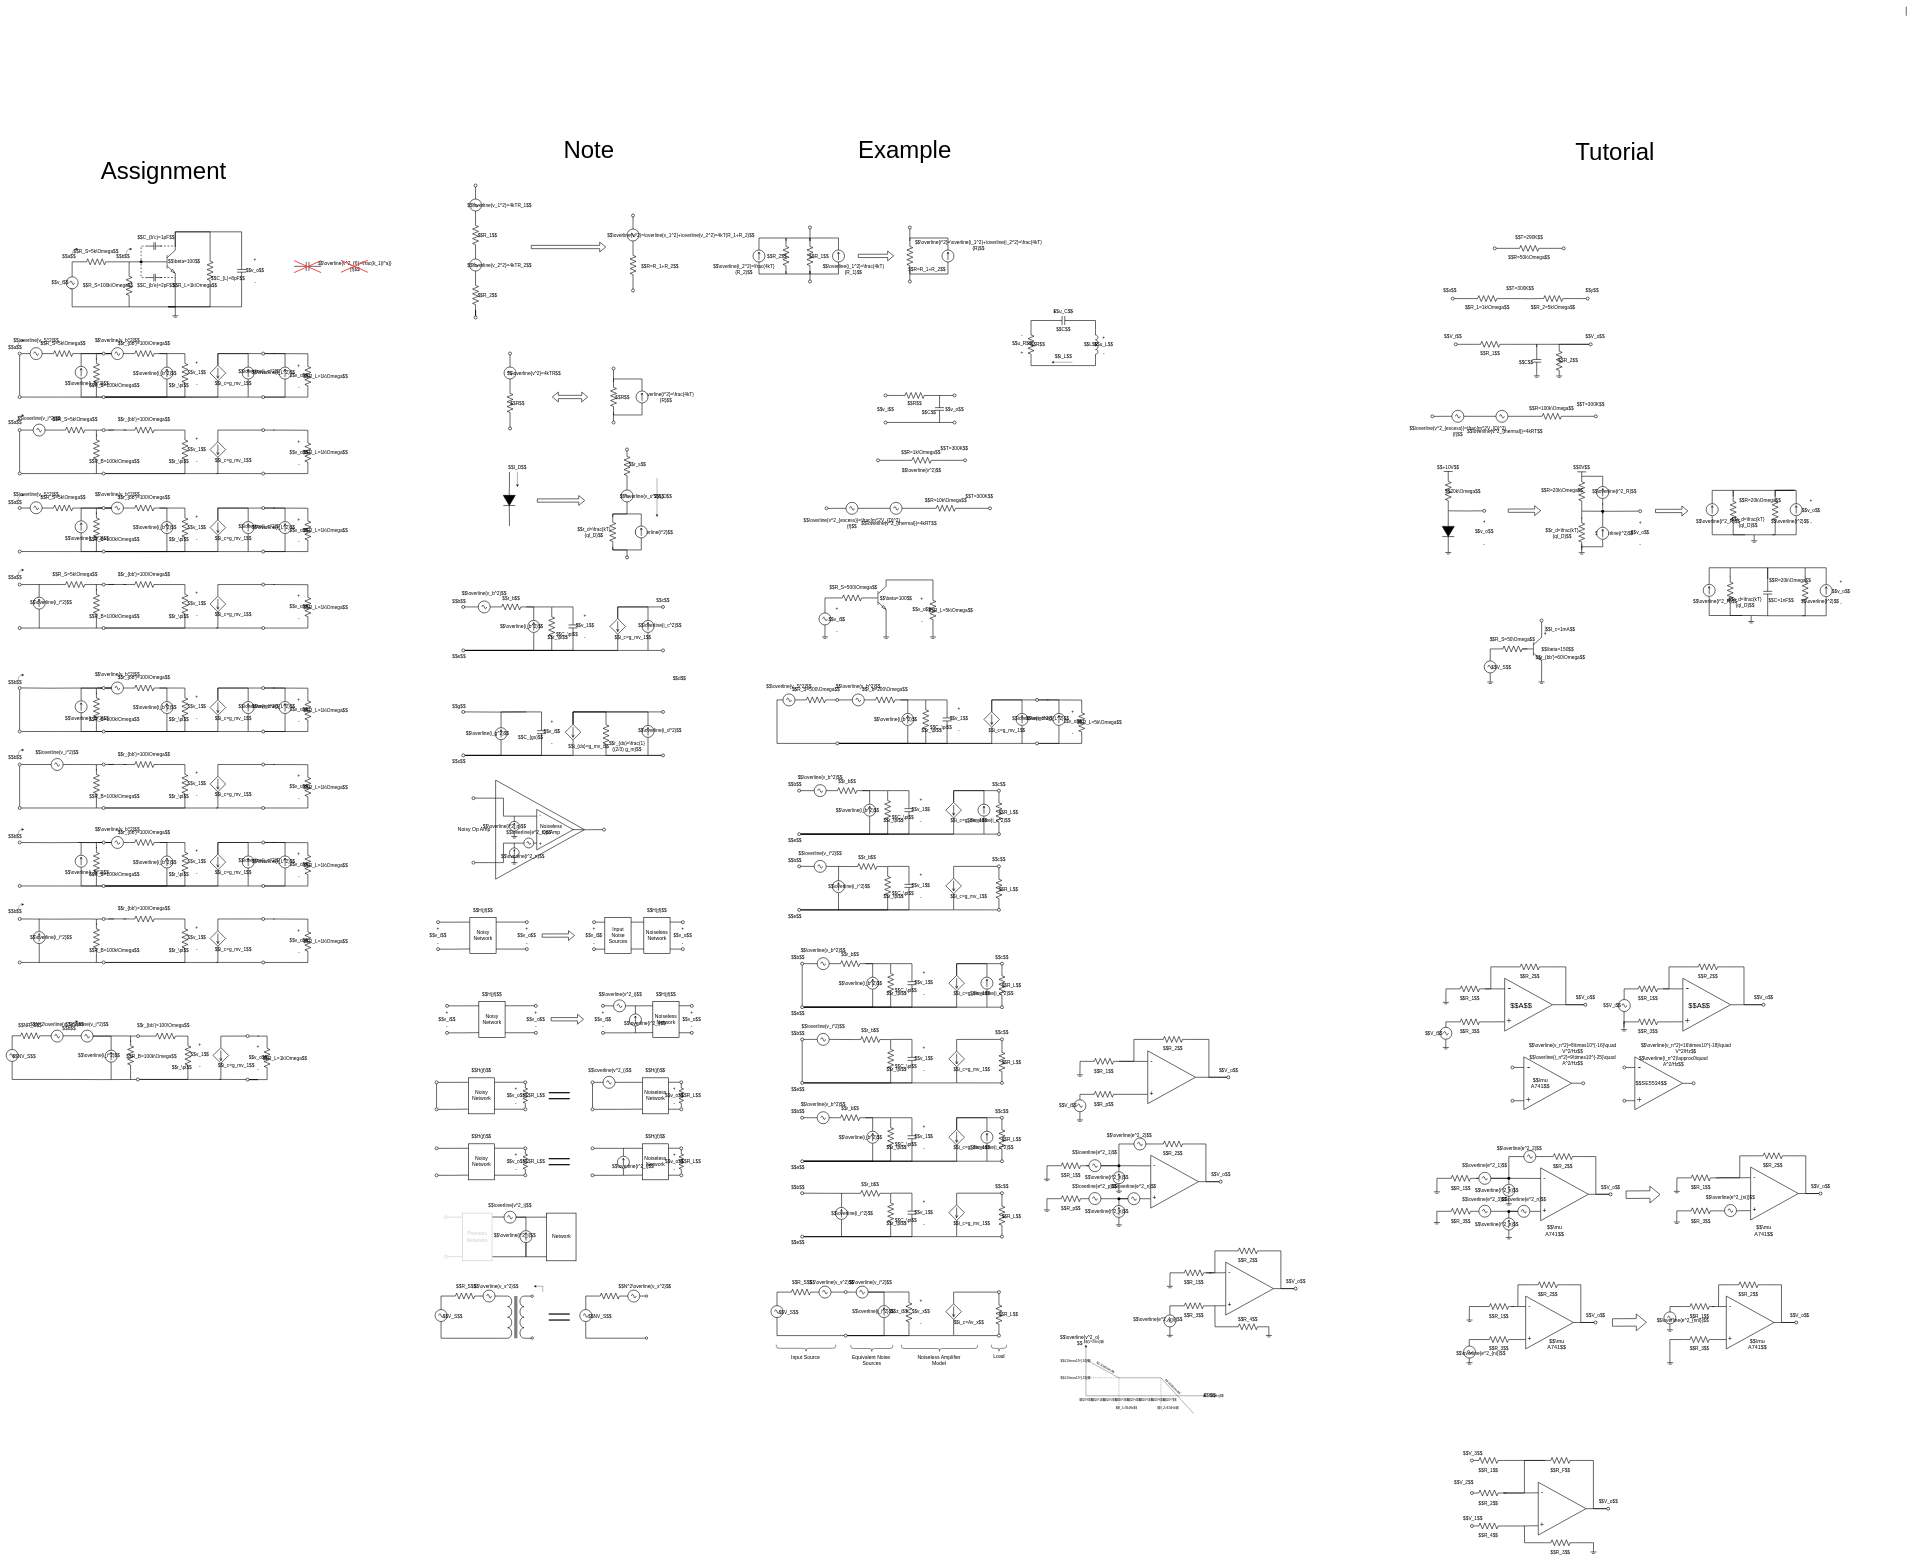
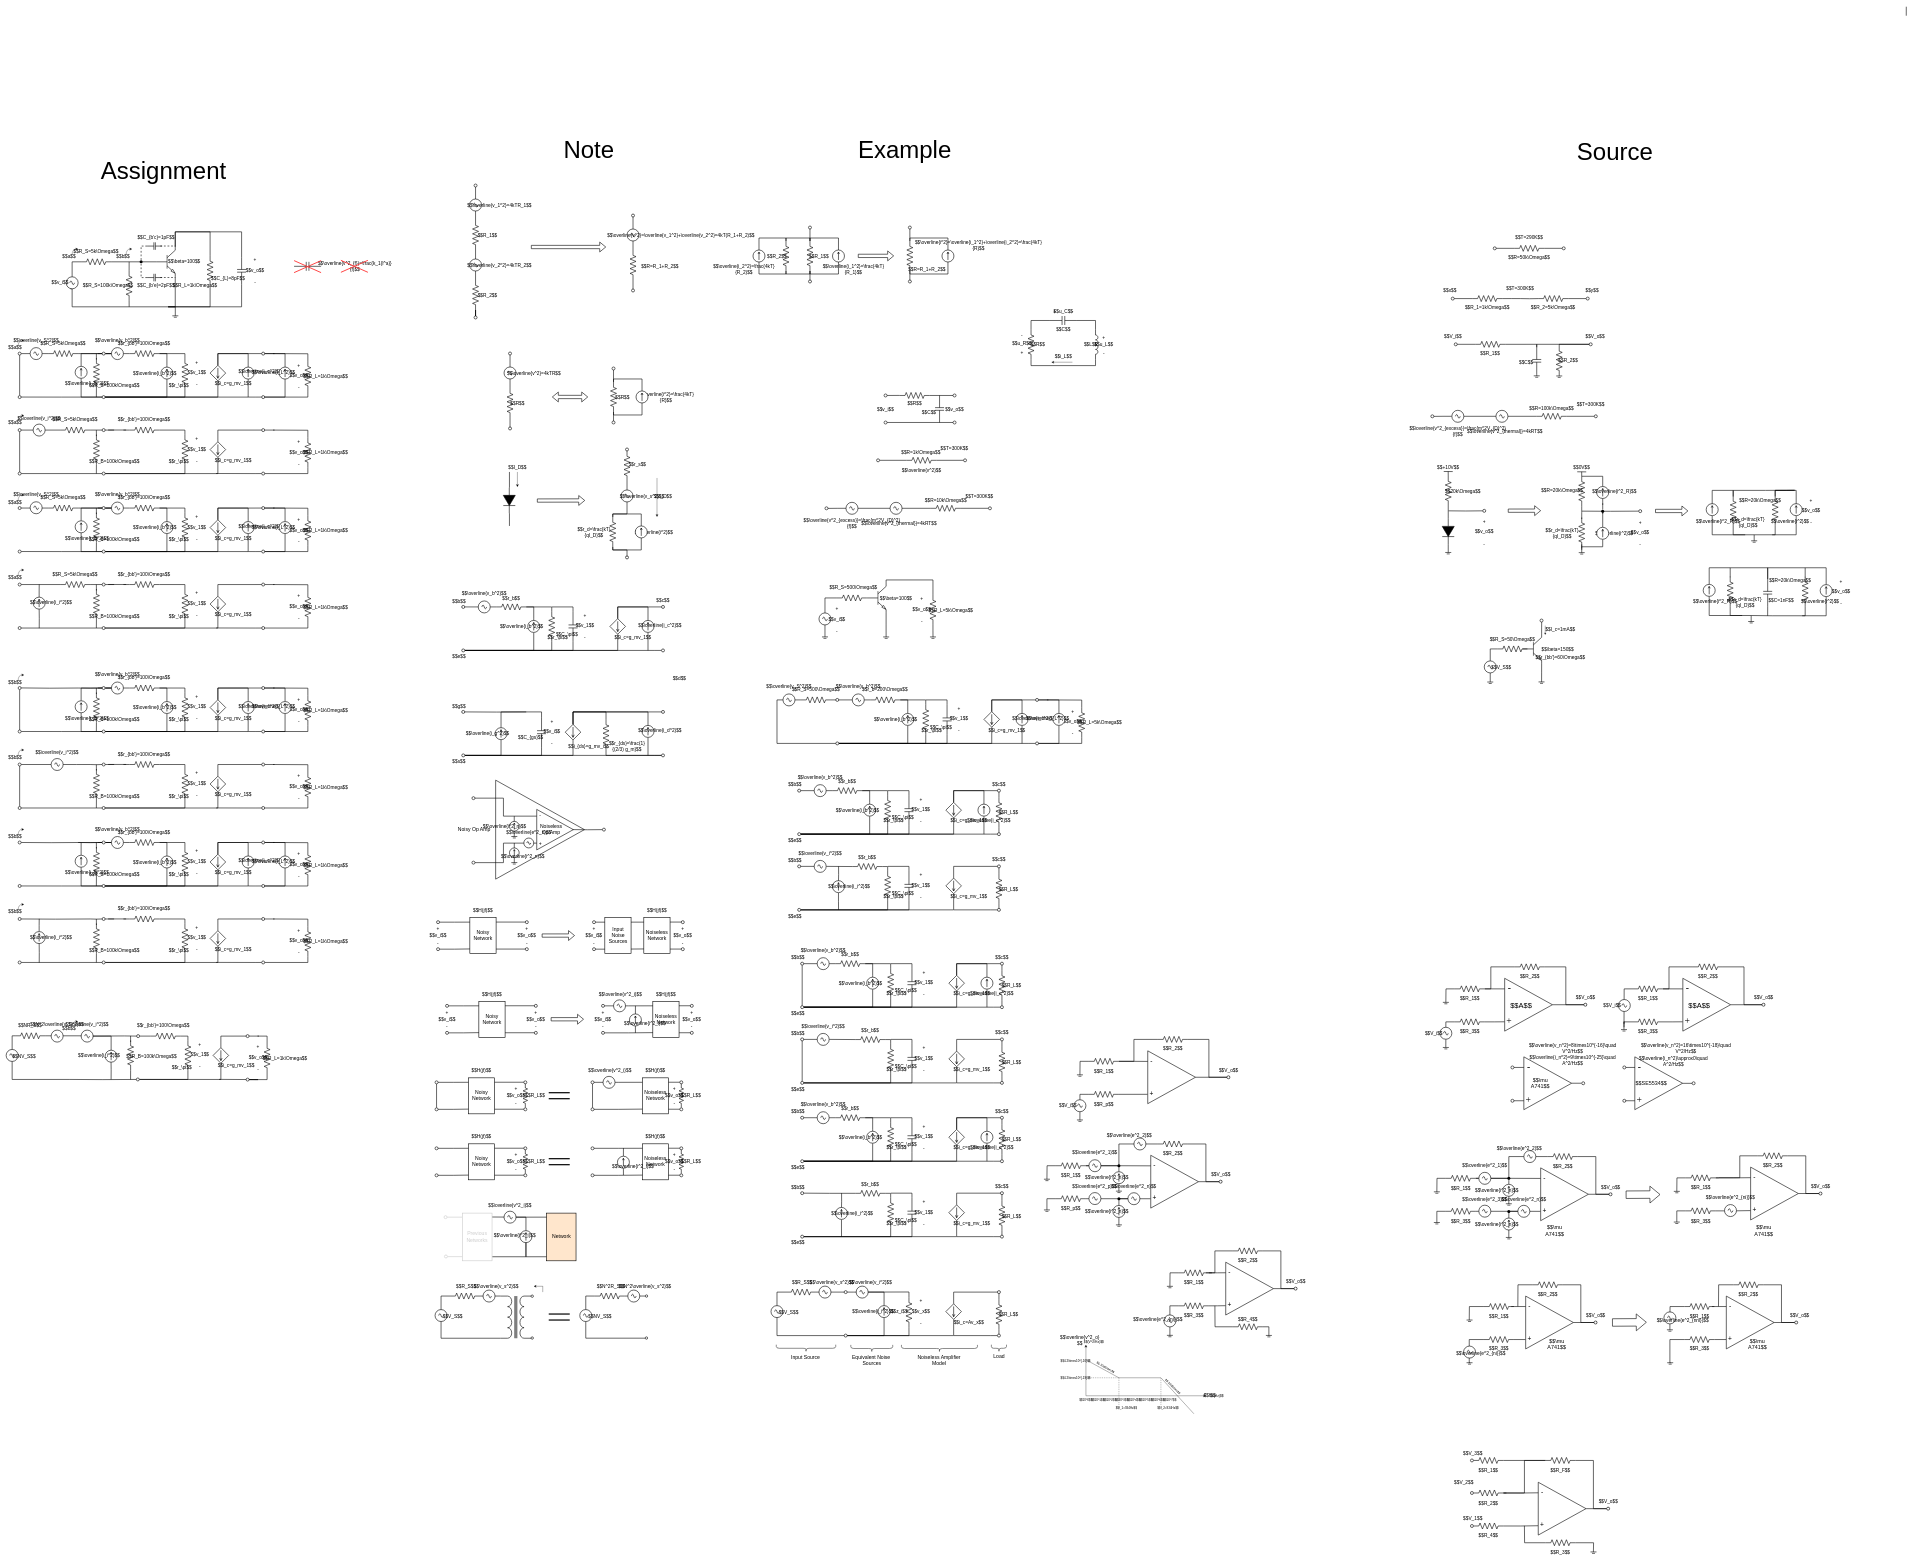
node "Tutorial": label "Tutorial" -> "Source"
node "Network": fillcolor #ffffff -> #ffe6cc
node "$$N^2R_S$$": added
